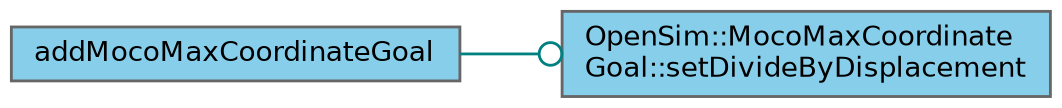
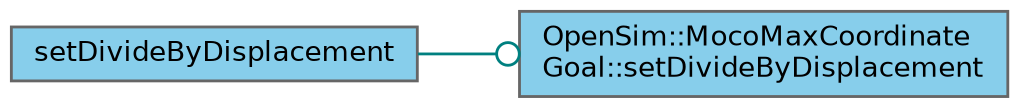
node "addMocoMaxCoordinateGoal": label "addMocoMaxCoordinateGoal" -> "setDivideByDisplacement"
